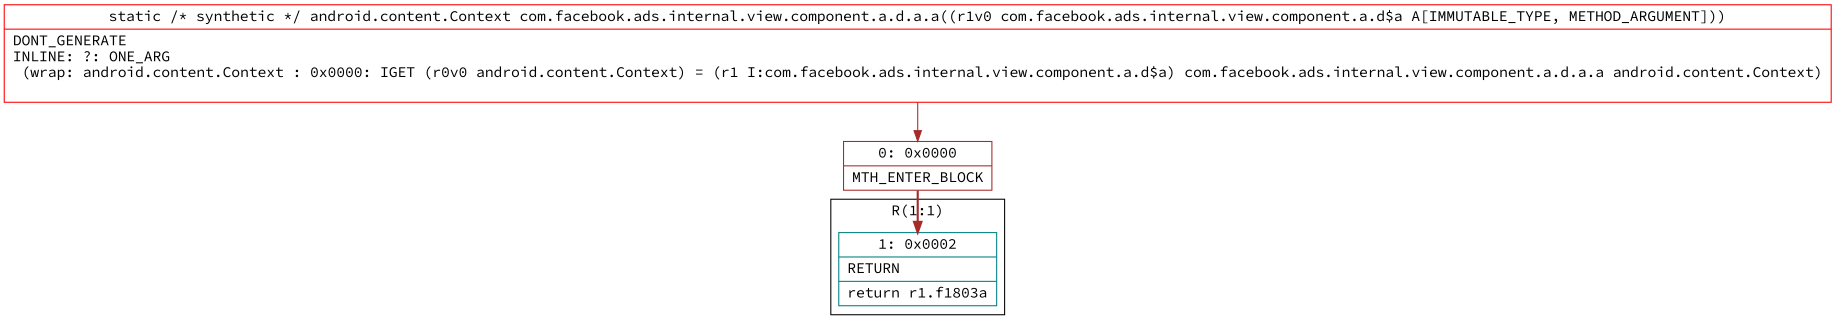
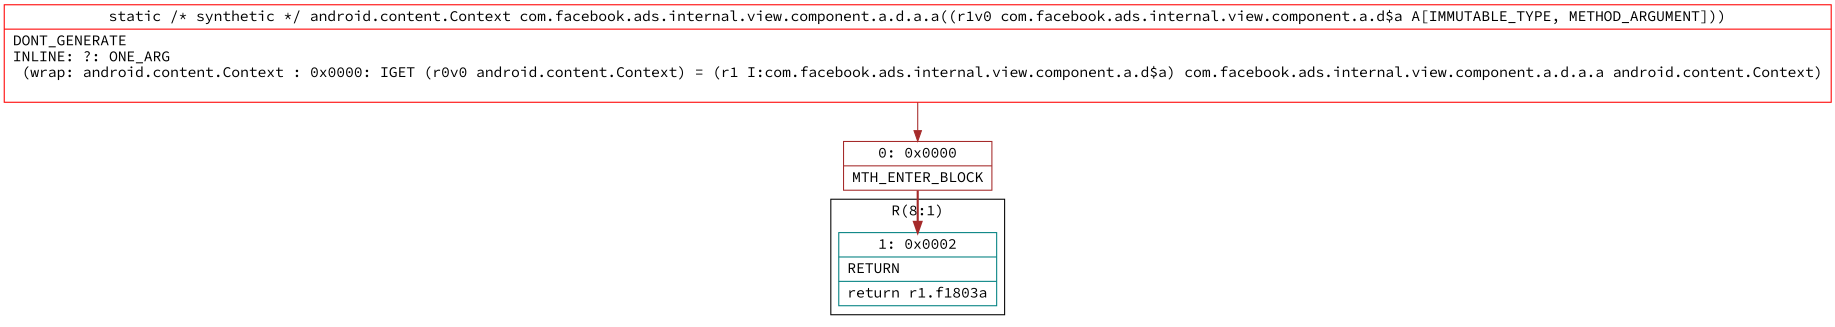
cluster "R(1:1)": label "R(1:1)" -> "R(8:1)"
